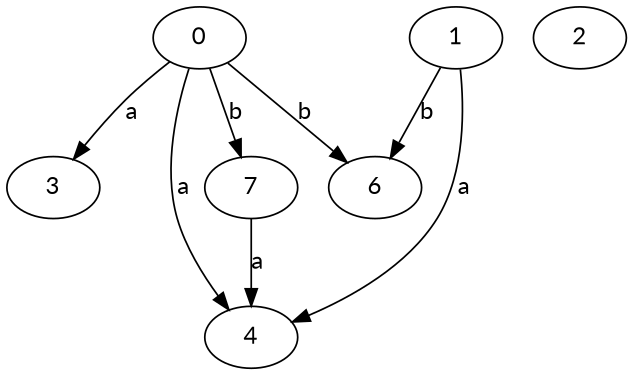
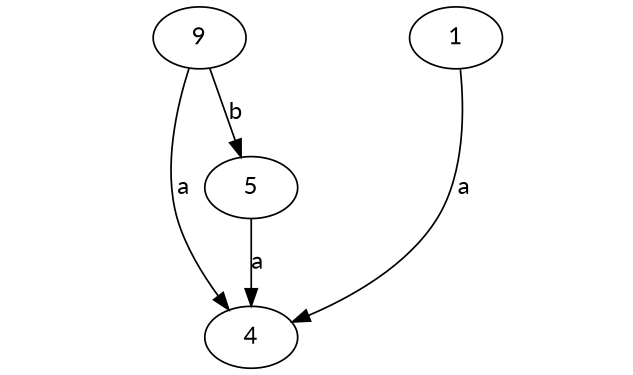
node "0": label "0" -> "9"
node "2": removed
node "3": removed
node "7": label "7" -> "5"
node "6": removed
